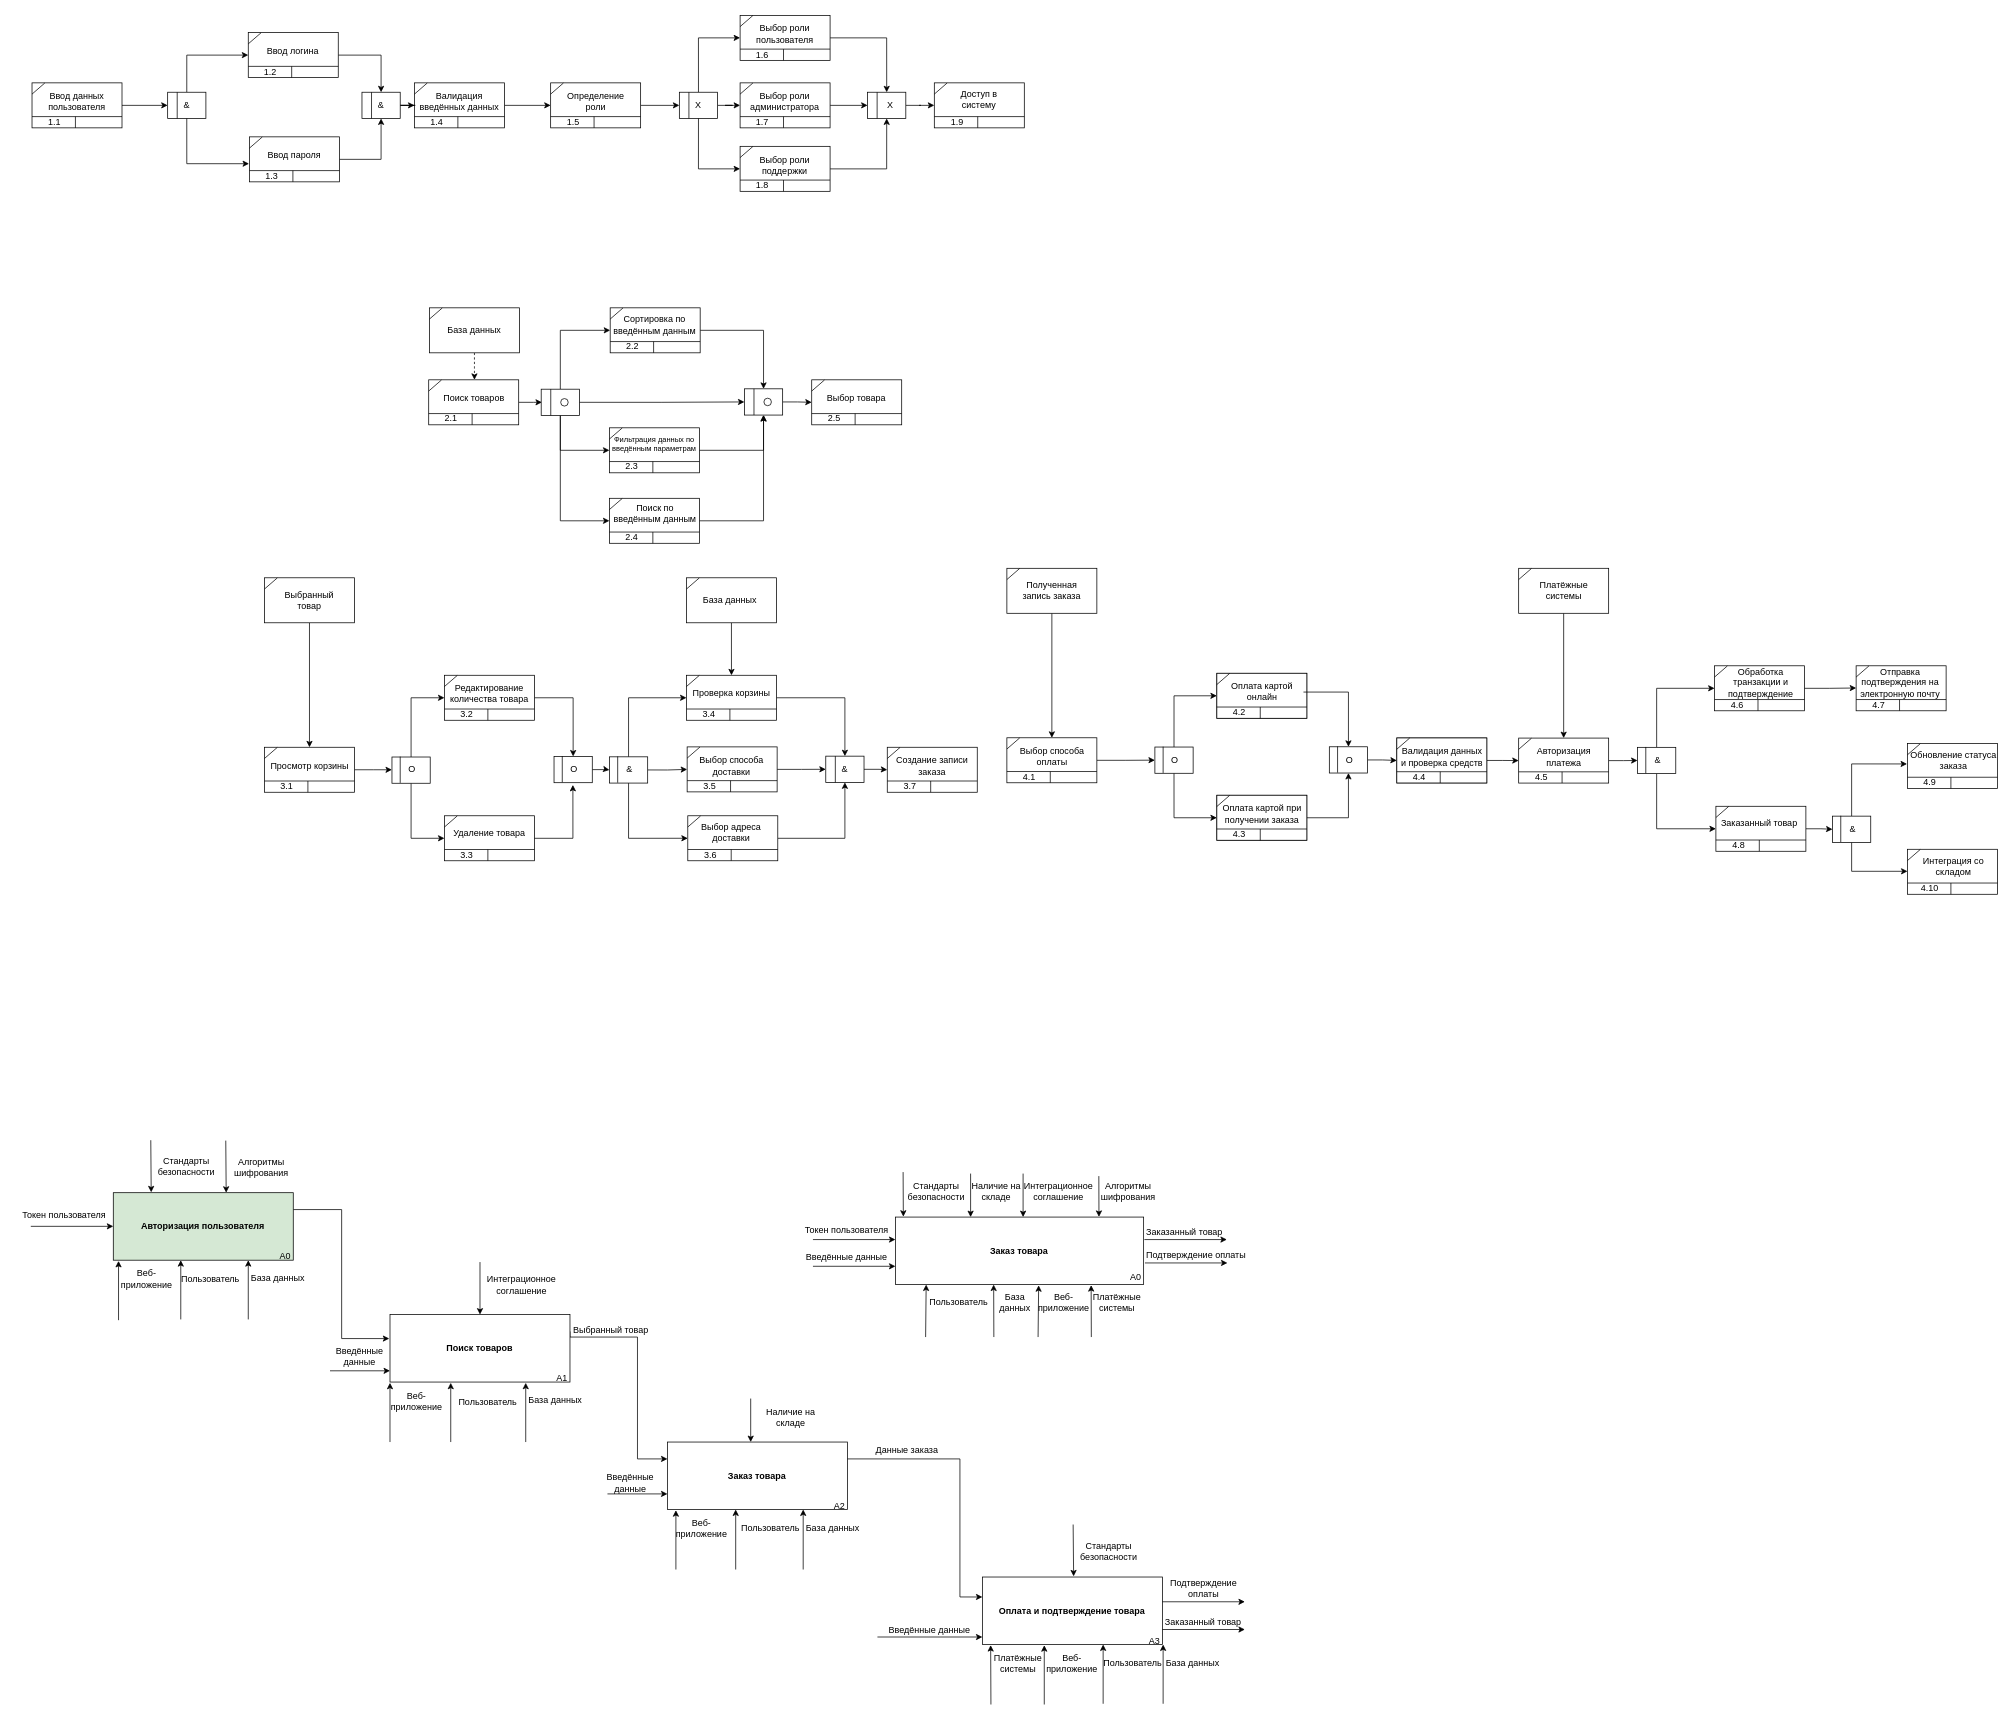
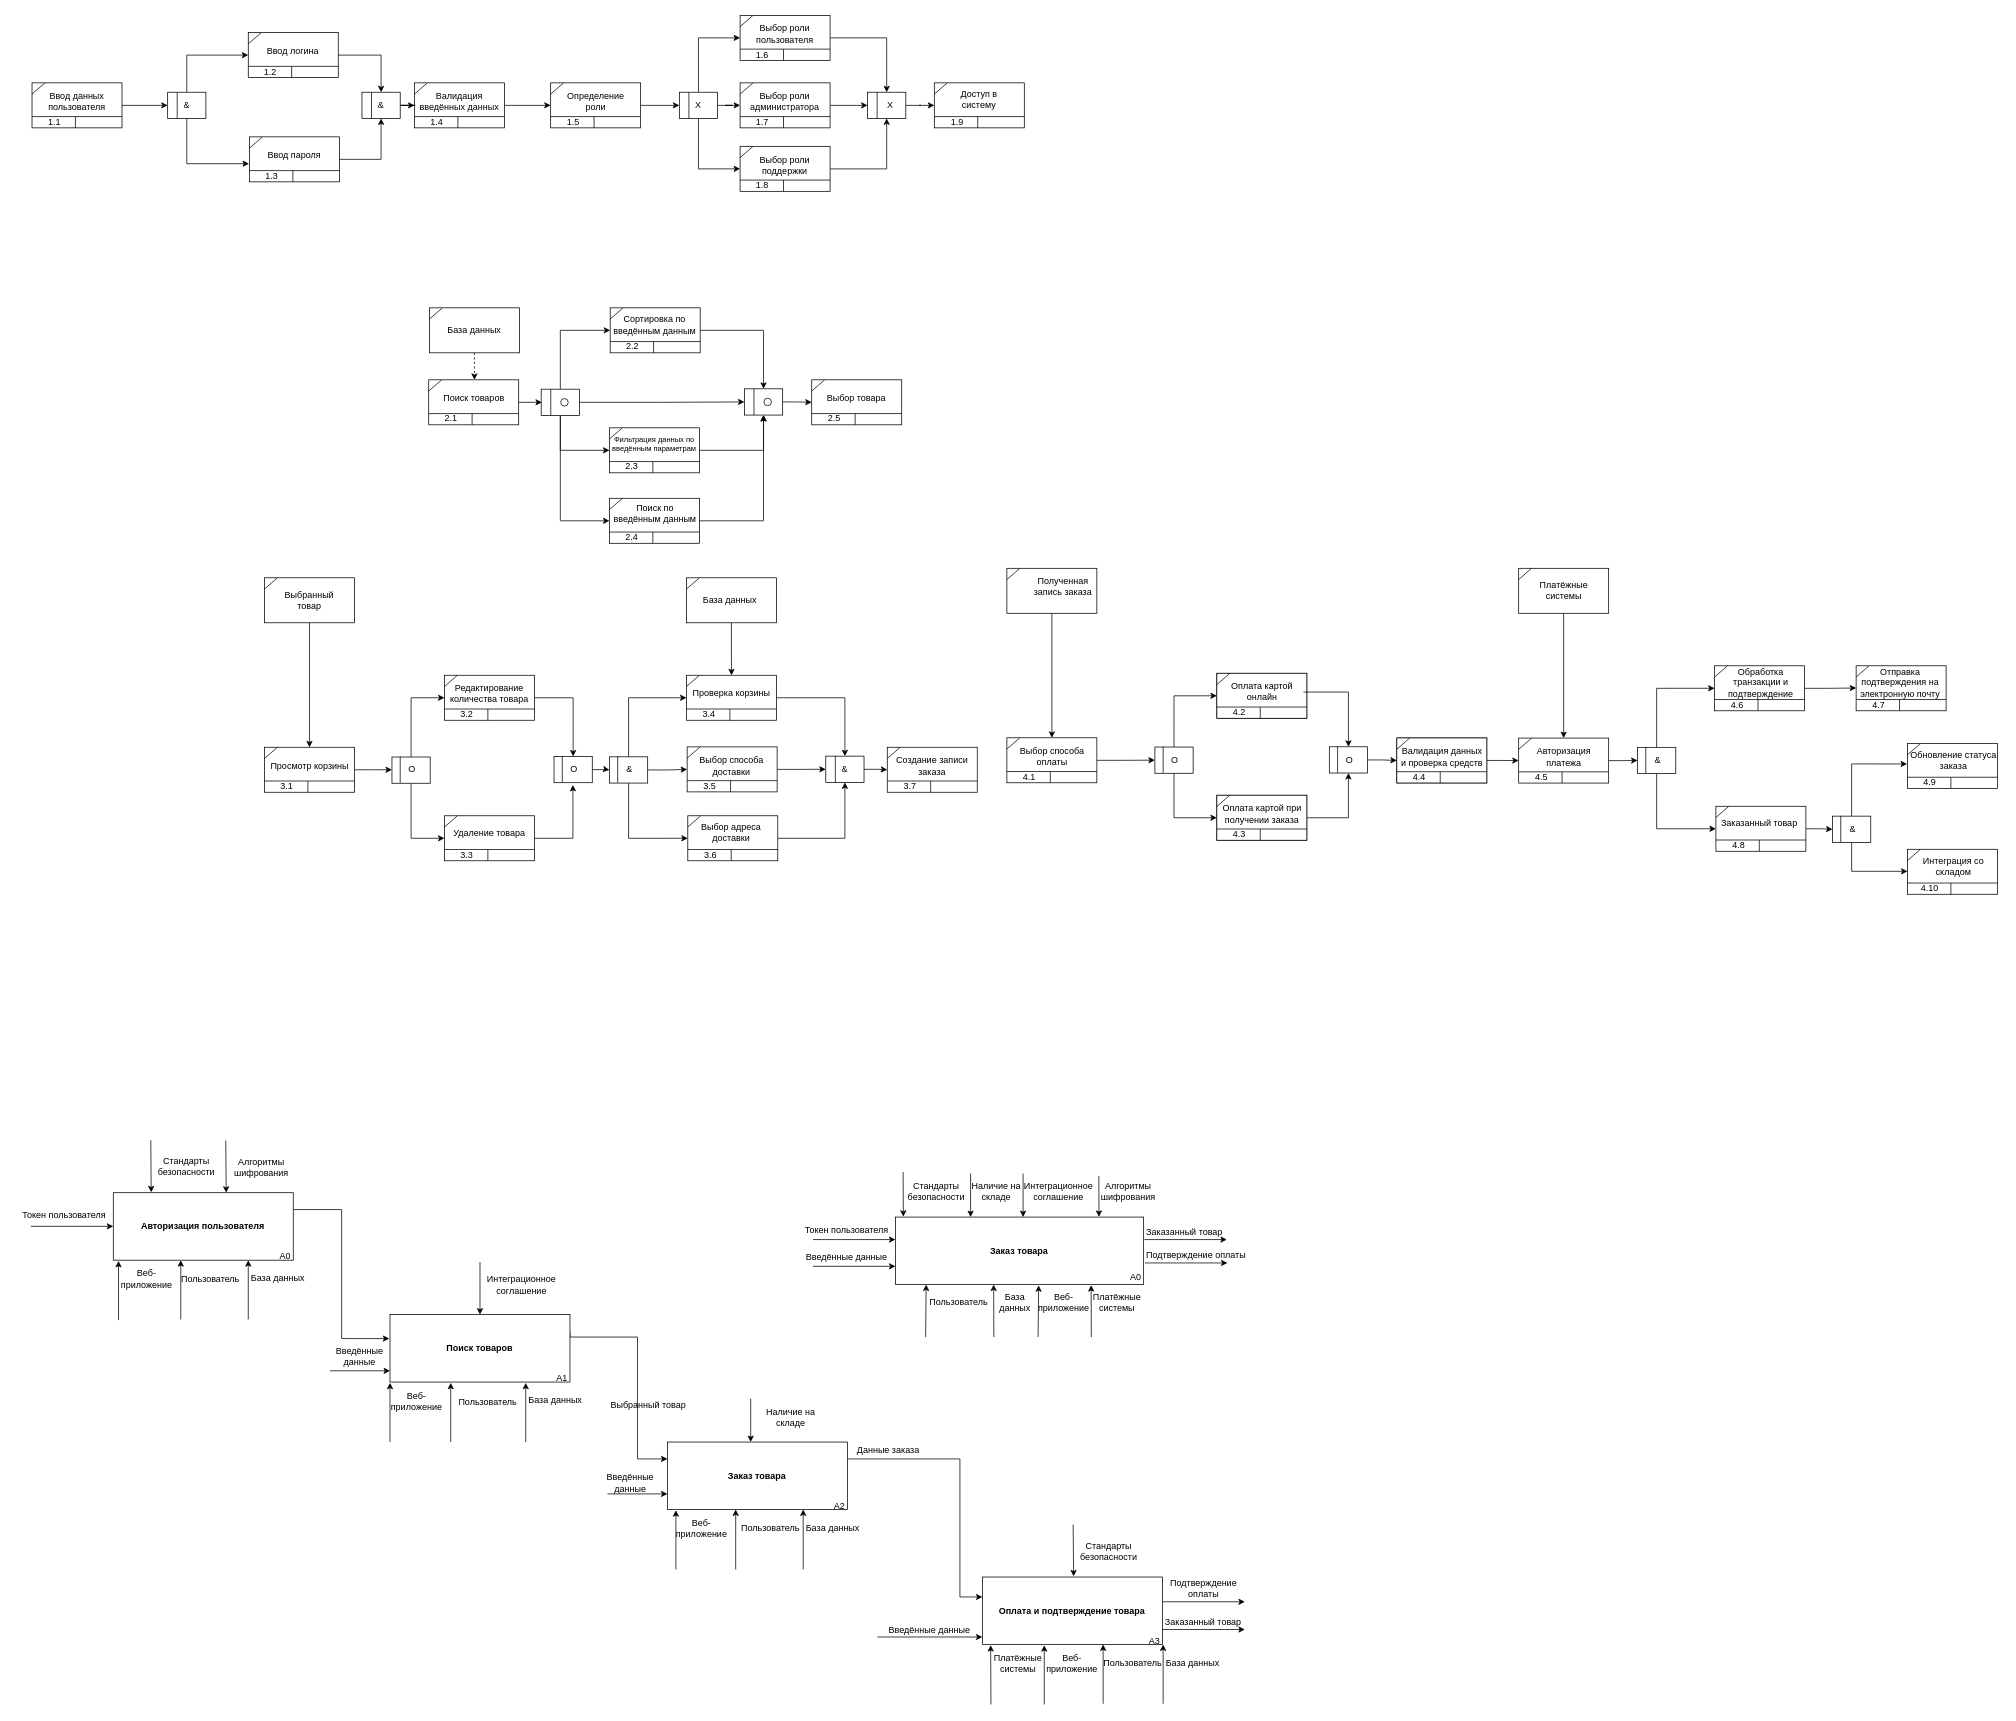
node "Полученная запись заказа": moved (1052, 591) -> (1063, 587)
node "Авторизация пользователя": fillcolor #d5e8d4 -> #ffffff
node "Выбранный товар": moved (611, 1330) -> (649, 1405)
node "Данные заказа": moved (907, 1450) -> (889, 1450)
